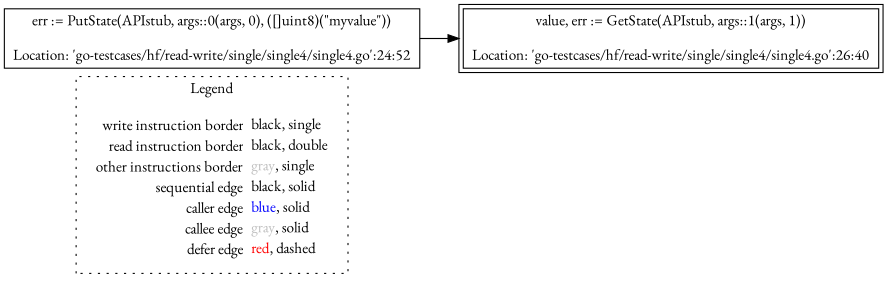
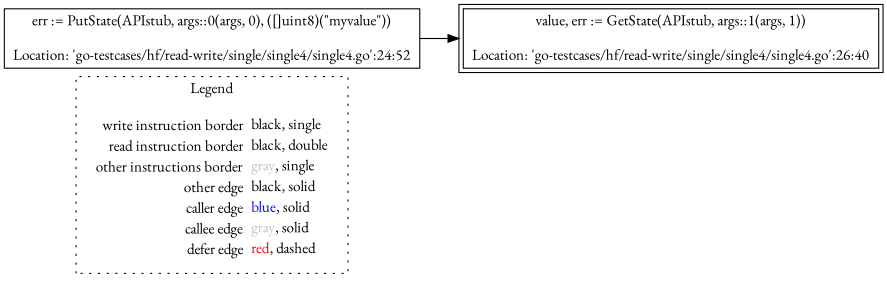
node "write instruction border": text "sequential edge" -> "other edge"
